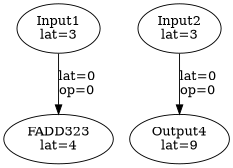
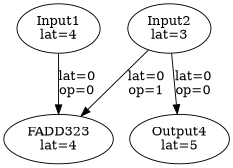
node "Input1 lat=3": label "Input1 lat=3" -> "Input1 lat=4"
edge "Input2 lat=3" -> "FADD323 lat=4": added, label "lat=0 op=1"
node "Output4 lat=9": label "Output4 lat=9" -> "Output4 lat=5"
